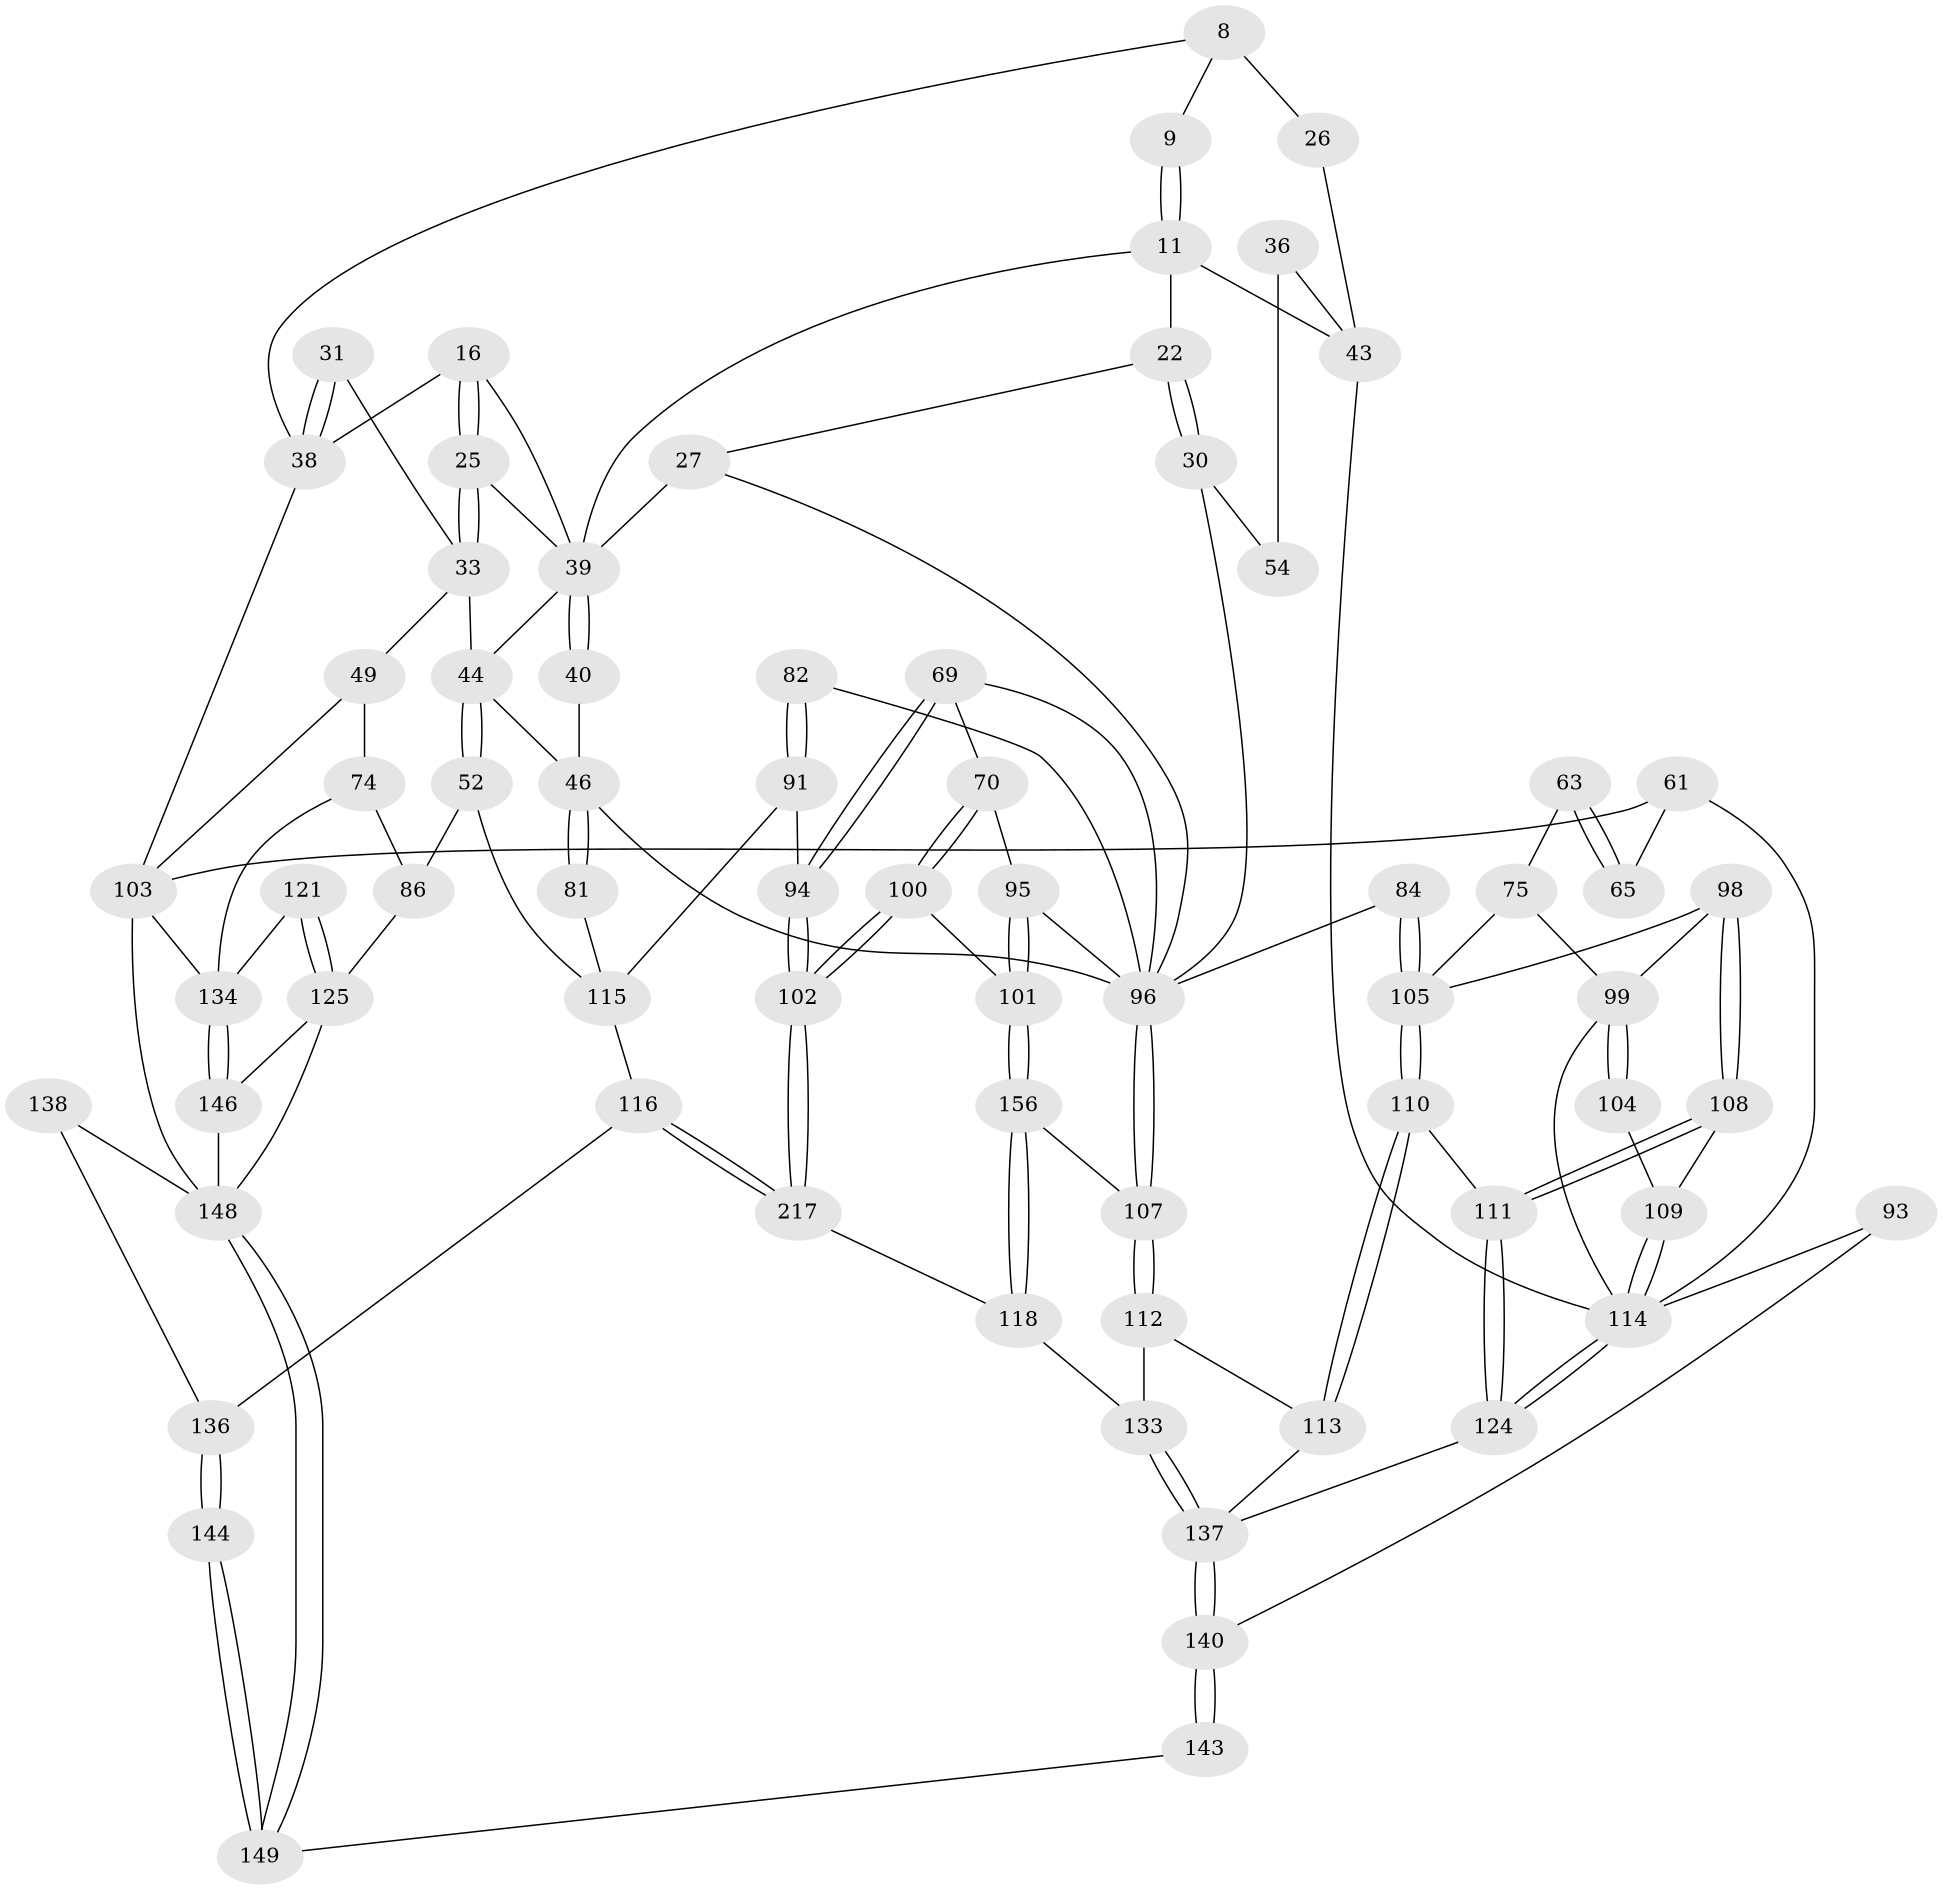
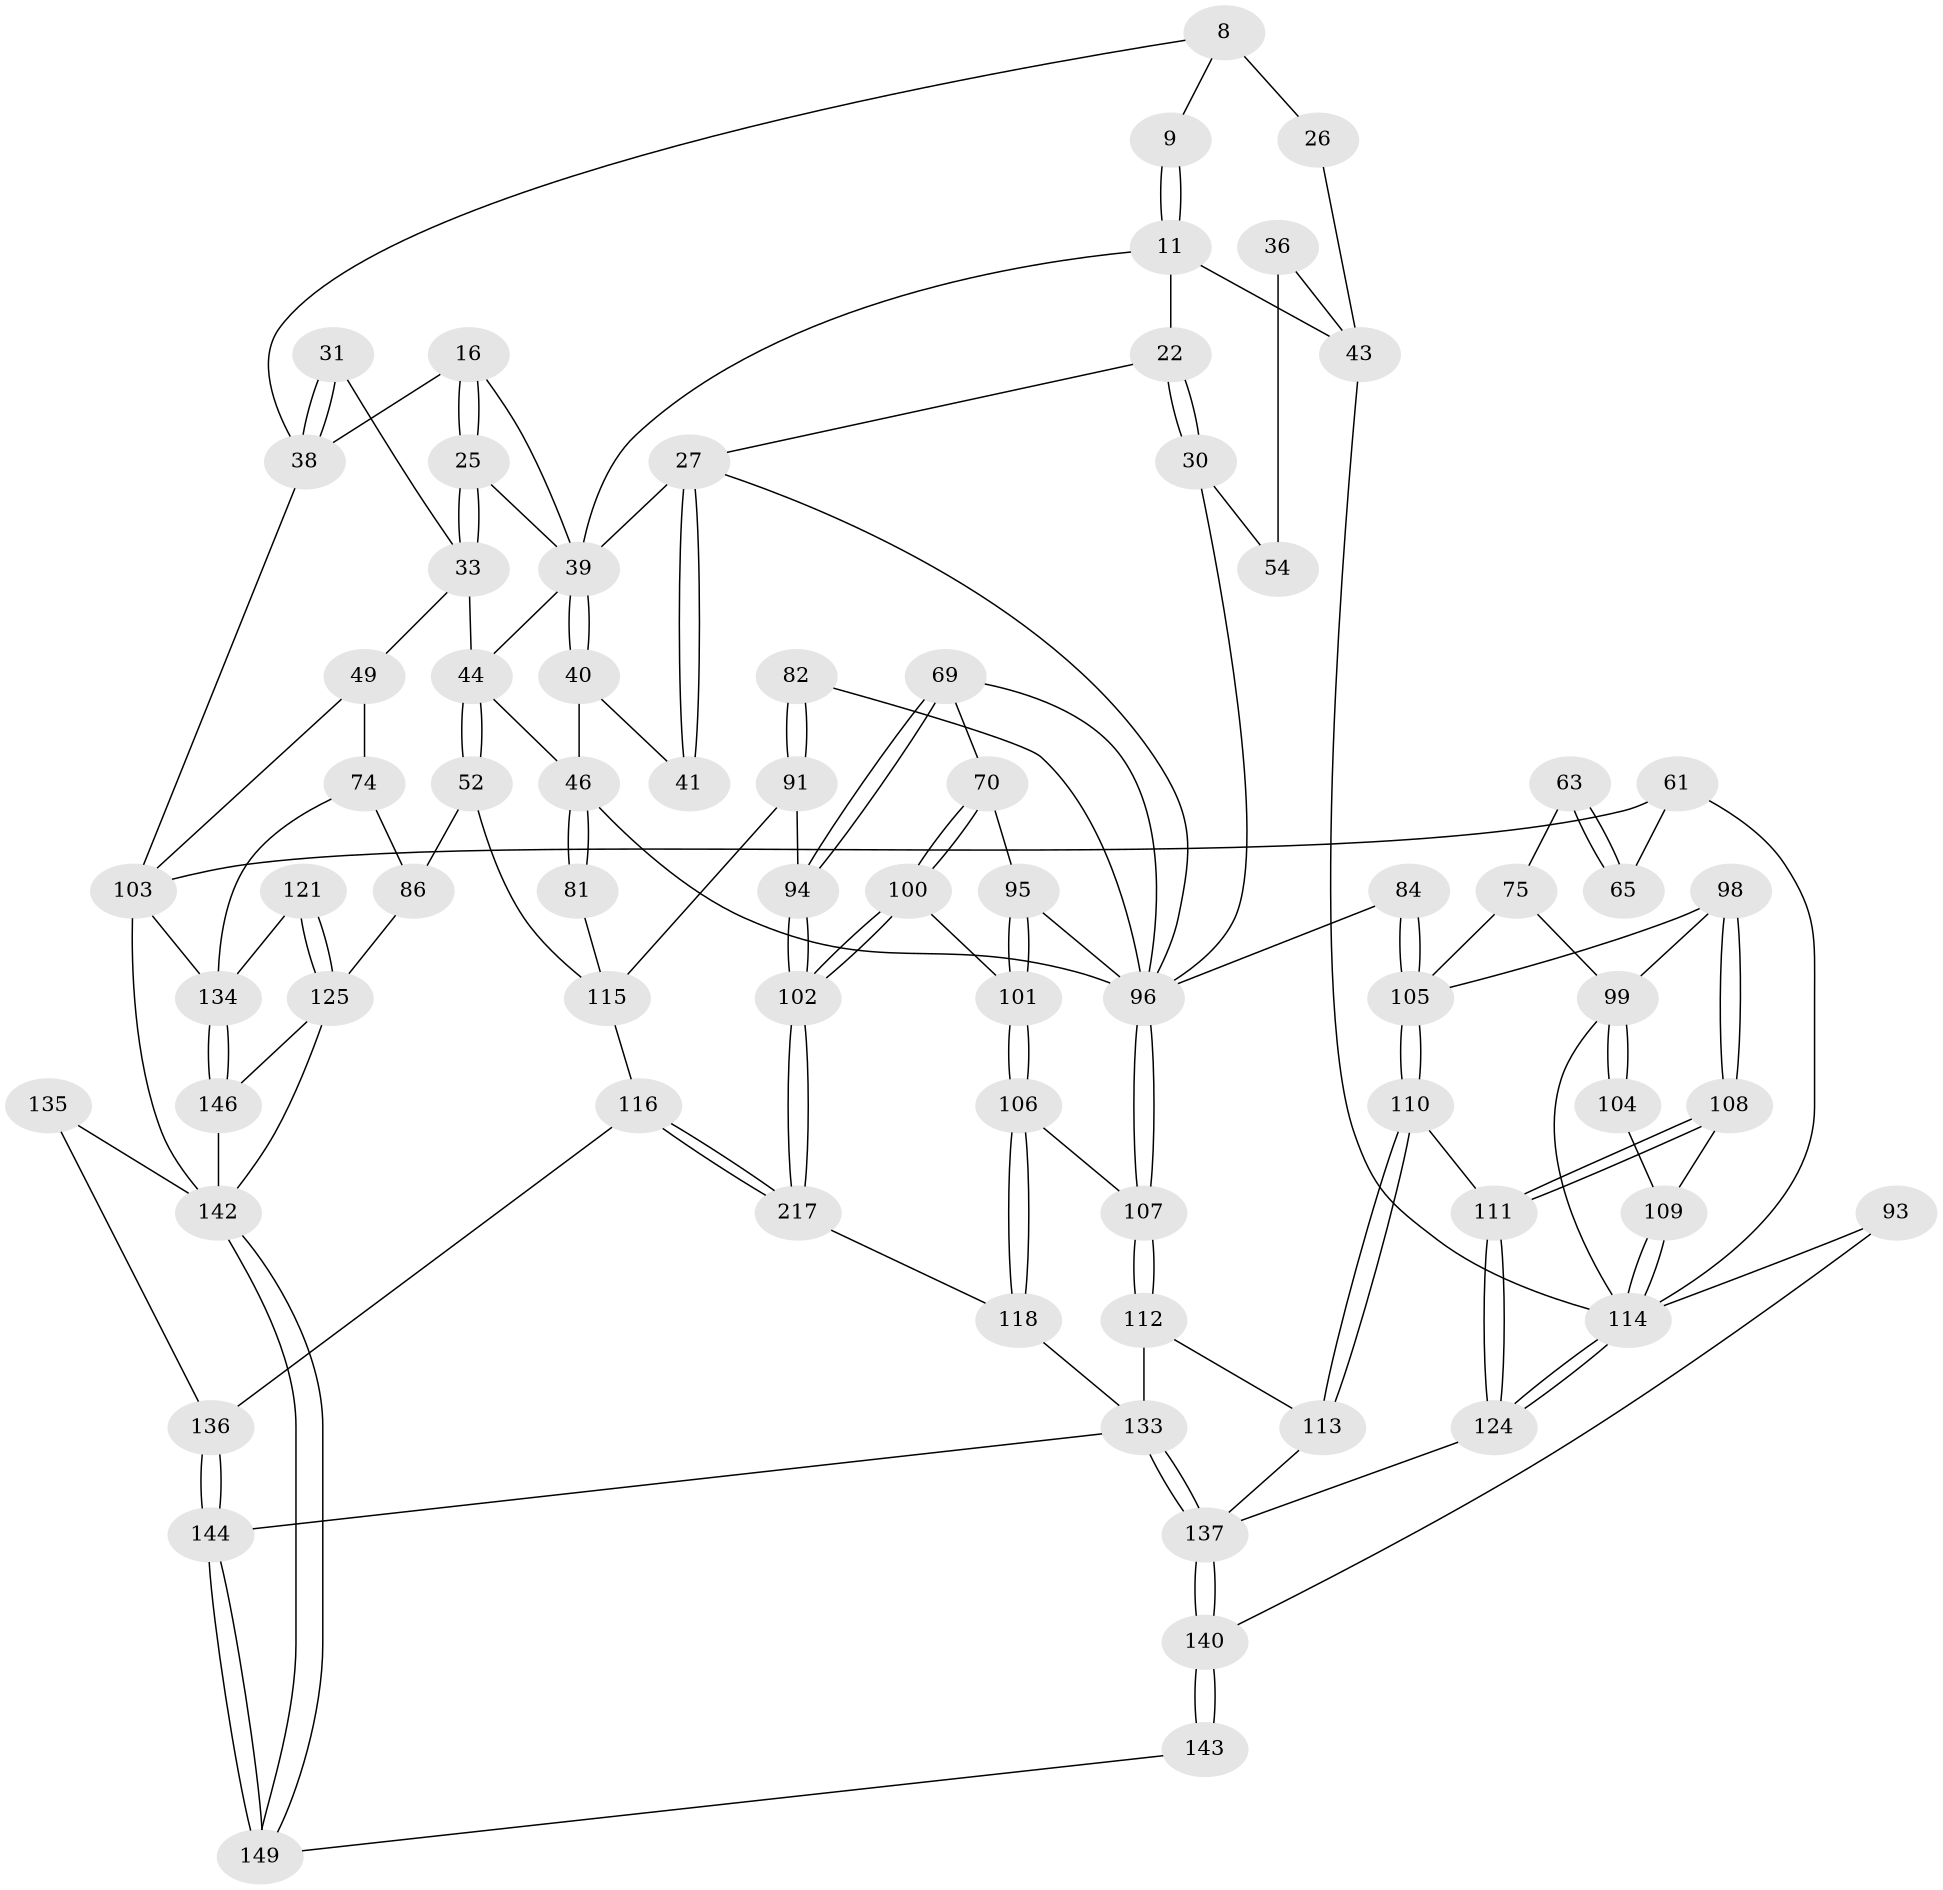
node "41": added
node "138": label "138" -> "135"
node "156": label "156" -> "106"
node "148": label "148" -> "142"
edge "133" -- "144": added
